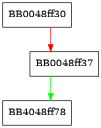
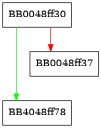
edge "BB0048ff37" -> "BB4048ff78": now "BB0048ff30" -> "BB4048ff78"
